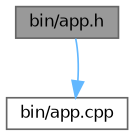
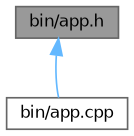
edge "bin/app.h" -> "bin/app.cpp": reversed
